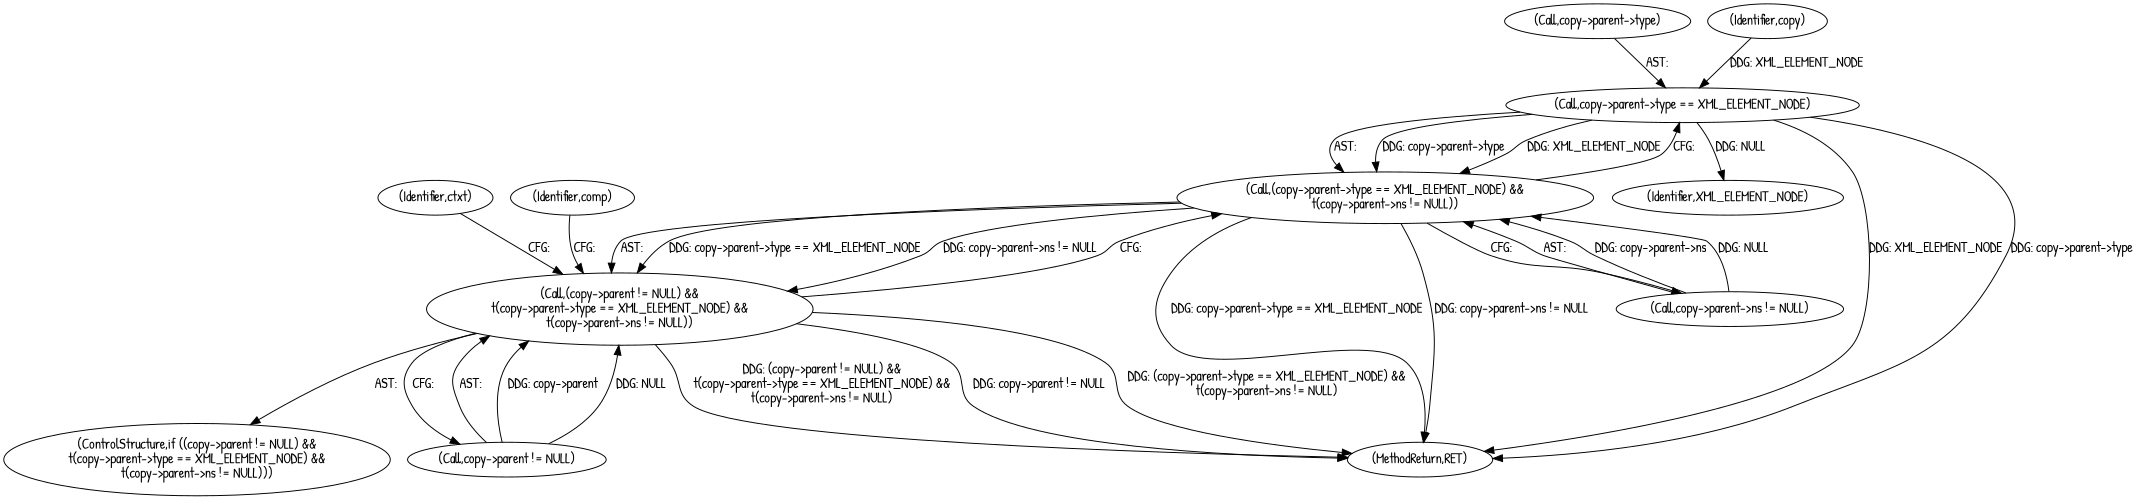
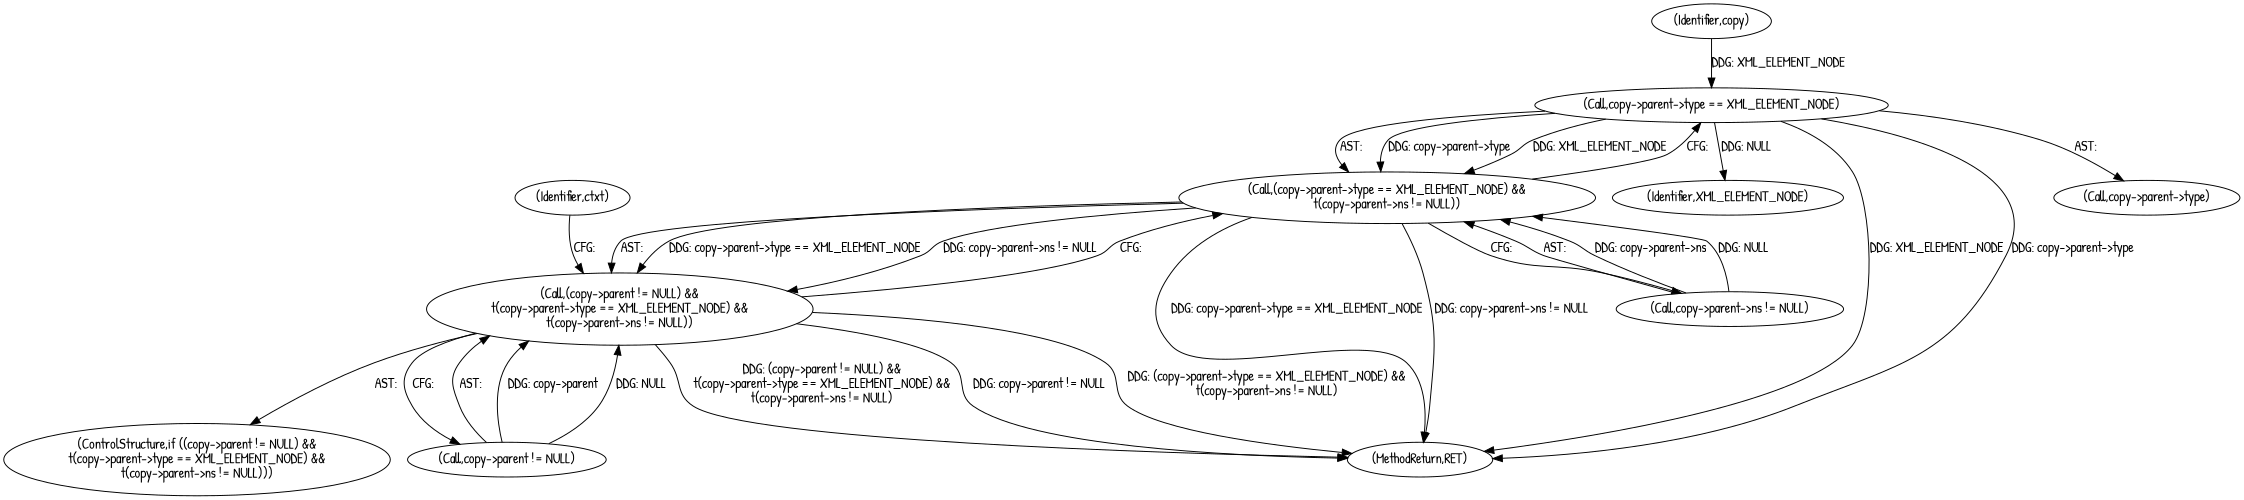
edge "(Call,copy->parent->type)" -> "(Call,copy->parent->type == XML_ELEMENT_NODE)": reversed
node "(Identifier,comp)": removed
